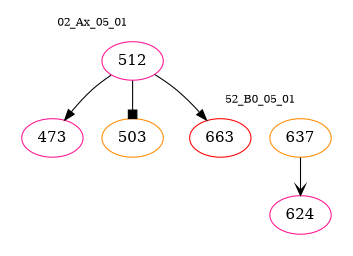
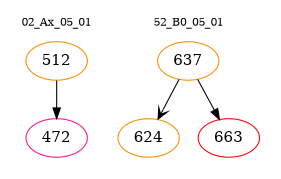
node "512": color deeppink -> darkorange
edge "512" -> "663": now "637" -> "663"
node "473": label "473" -> "472"
node "503": removed
node "624": color deeppink -> darkorange
